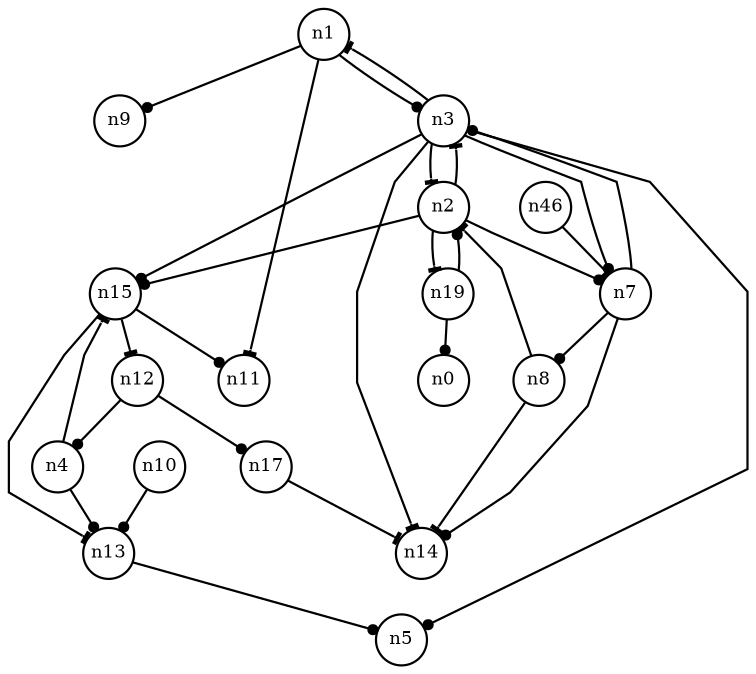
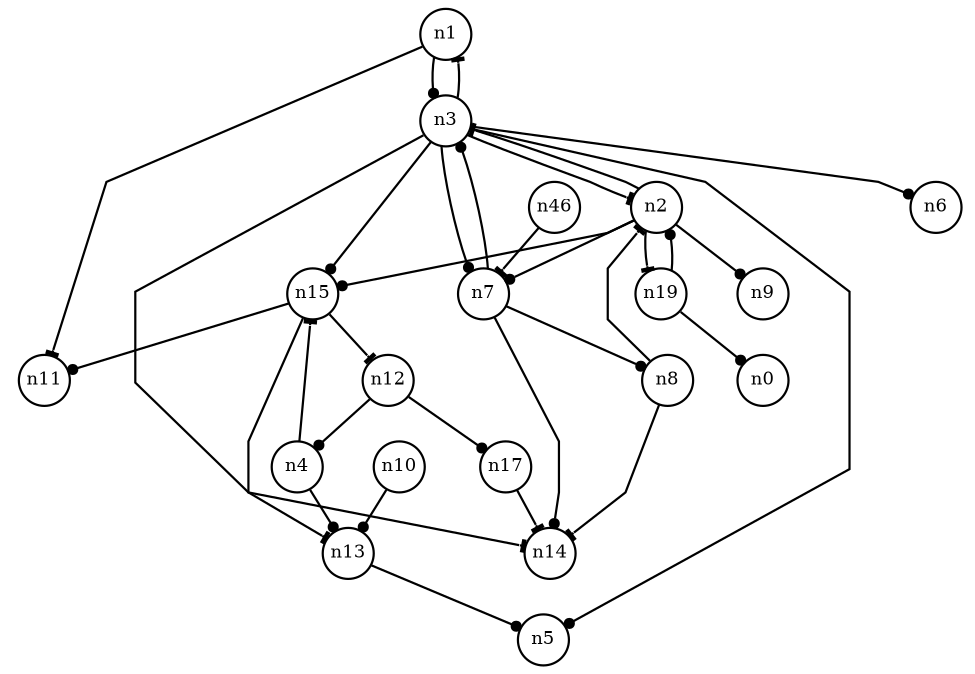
edge "n1" -> "n9": now "n2" -> "n9"
node "n6": added
